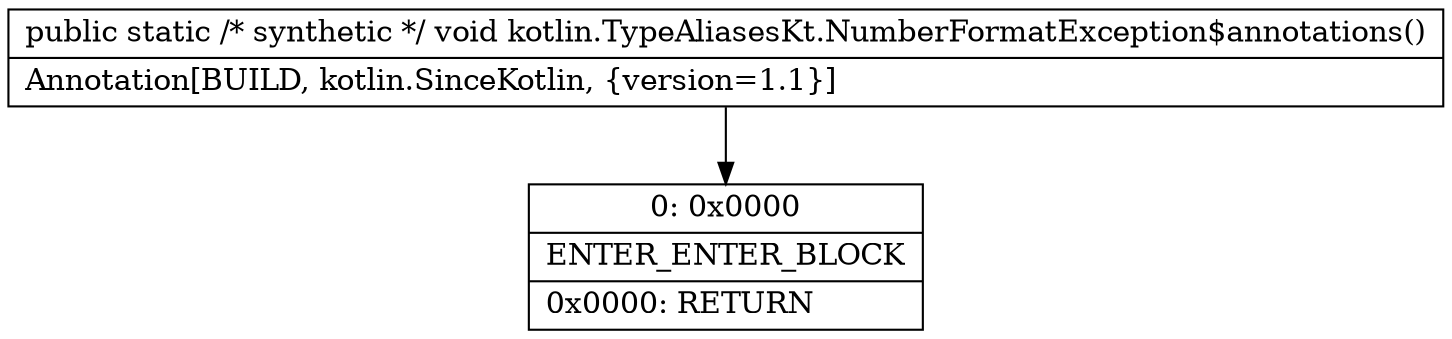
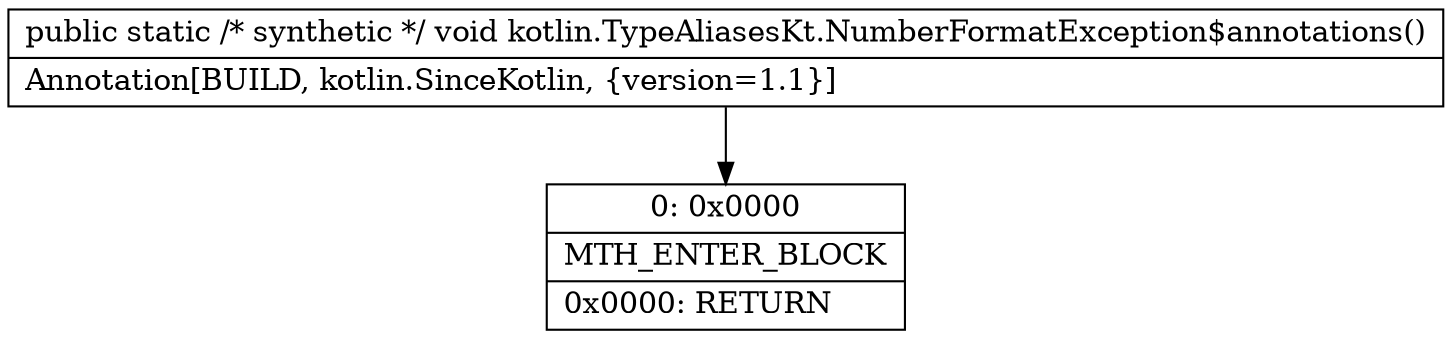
node "0: 0x0000": text "ENTER_ENTER_BLOCK" -> "MTH_ENTER_BLOCK"
